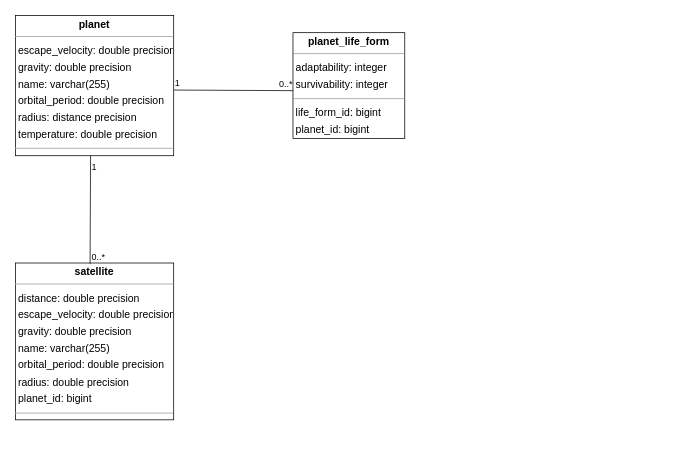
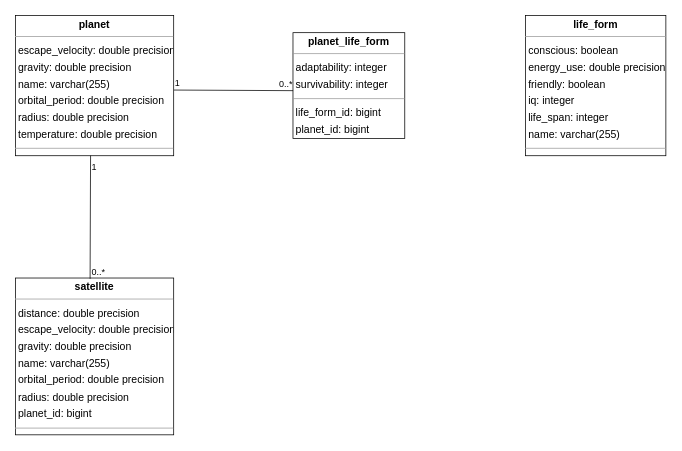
node "planet escape_velocity: double precision gravity: double precision name: varchar(255) orbital_period: double precision radius: distance precision temperature: double precision id: bigint": label "planet escape_velocity: double precision gravity: double precision name: varchar(255) orbital_period: double precision radius: distance precision temperature: double precision id: bigint" -> "planet escape_velocity: double precision gravity: double precision name: varchar(255) orbital_period: double precision radius: double precision temperature: double precision id: bigint"
node "life_form conscious: boolean energy_use: double precision friendly: boolean iq: integer life_span: integer name: varchar(255) id: bigint": added
node "satellite distance: double precision escape_velocity: double precision gravity: double precision name: varchar(255) orbital_period: double precision radius: double precision planet_id: bigint id: bigint": moved (95, 341) -> (95, 356)
